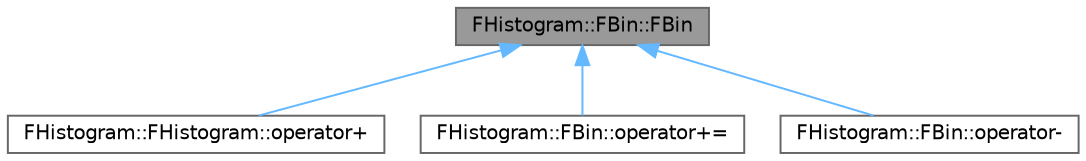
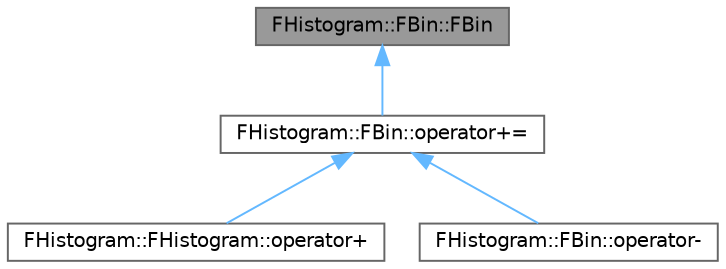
edge "FHistogram::FHistogram::operator+" -> "FHistogram::FBin::FBin": now "FHistogram::FHistogram::operator+" -> "FHistogram::FBin::operator+="
edge "FHistogram::FBin::operator-" -> "FHistogram::FBin::FBin": now "FHistogram::FBin::operator-" -> "FHistogram::FBin::operator+="
